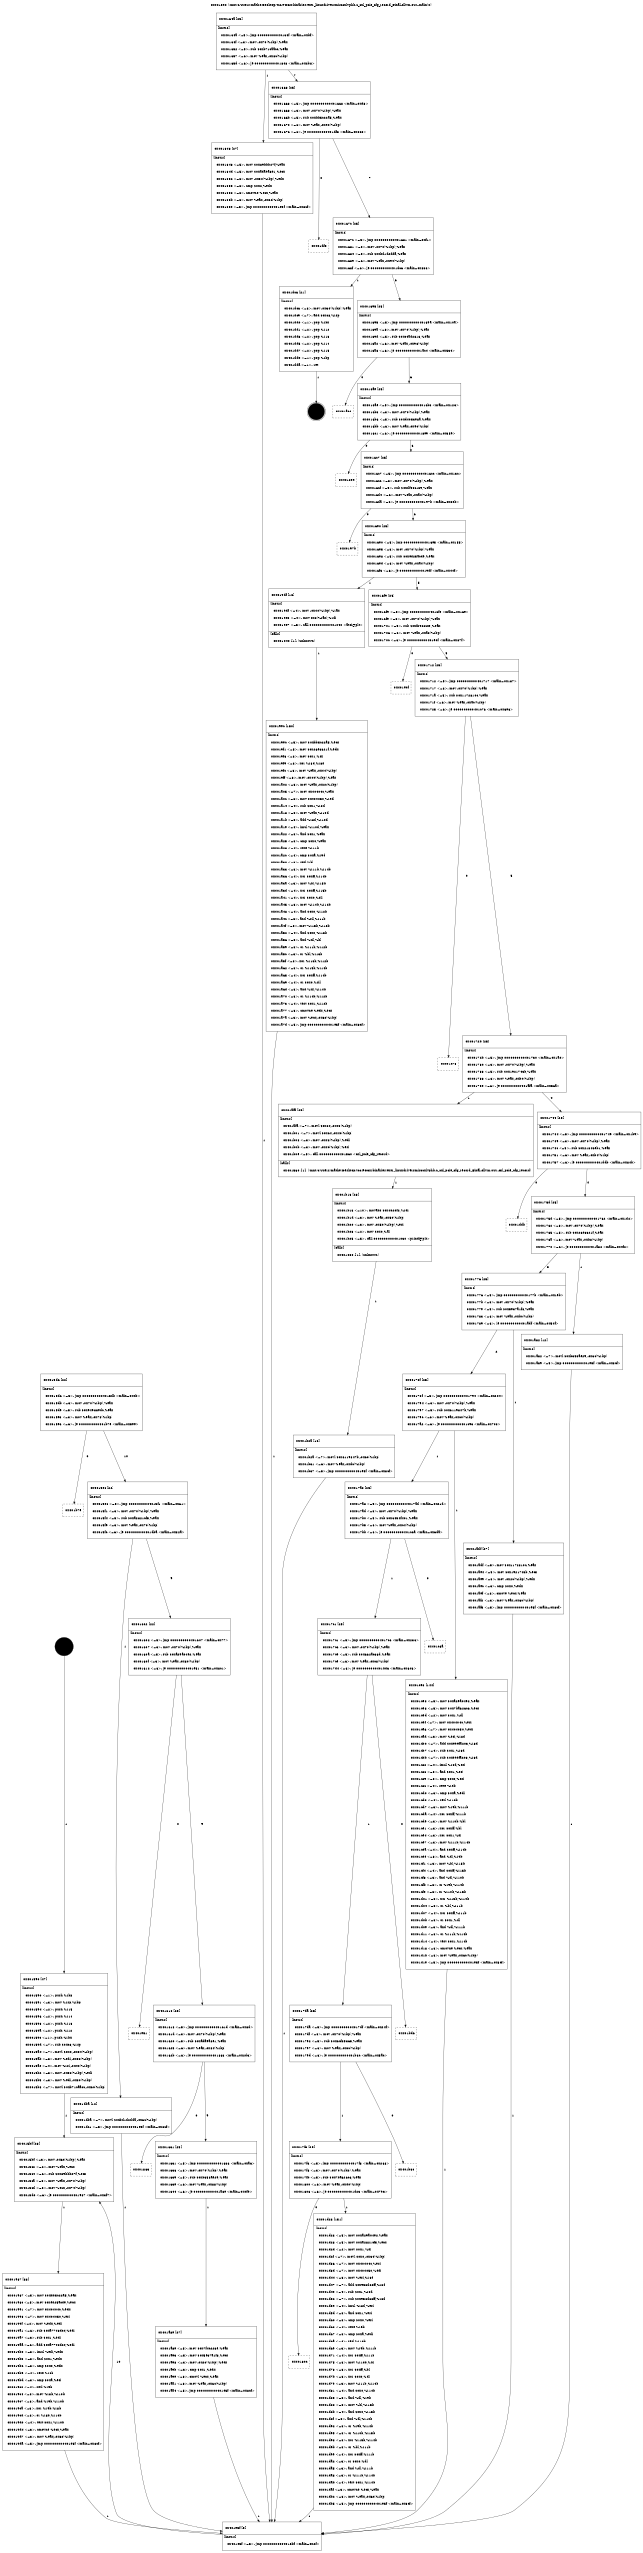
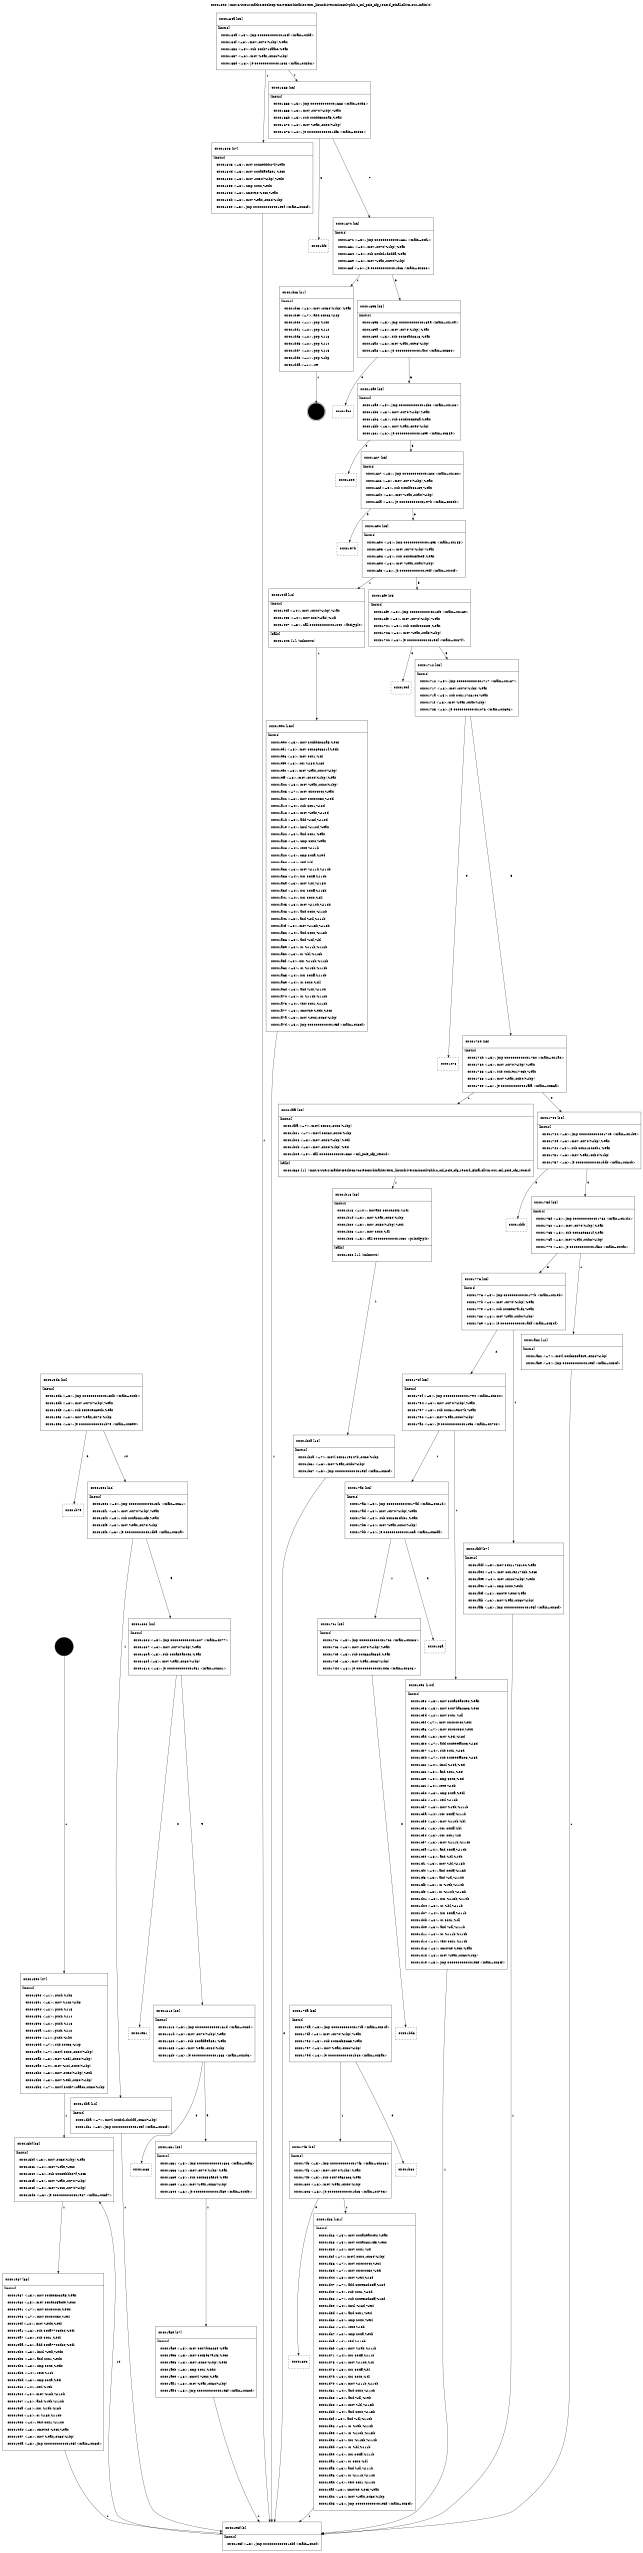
edge "0x4017c1 [25]" -> "0x4017da [25]": removed, label "1"
edge "0x401b2a [18]" -> "0x401e5f [5]": label " 1" -> " 0"
